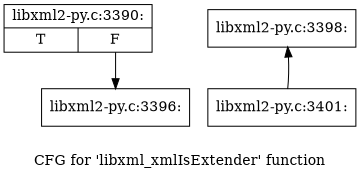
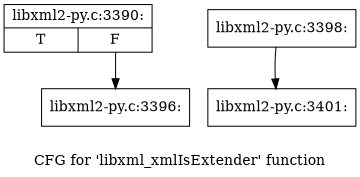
edge "libxml2-py.c:3401:" -> "libxml2-py.c:3398:": reversed
